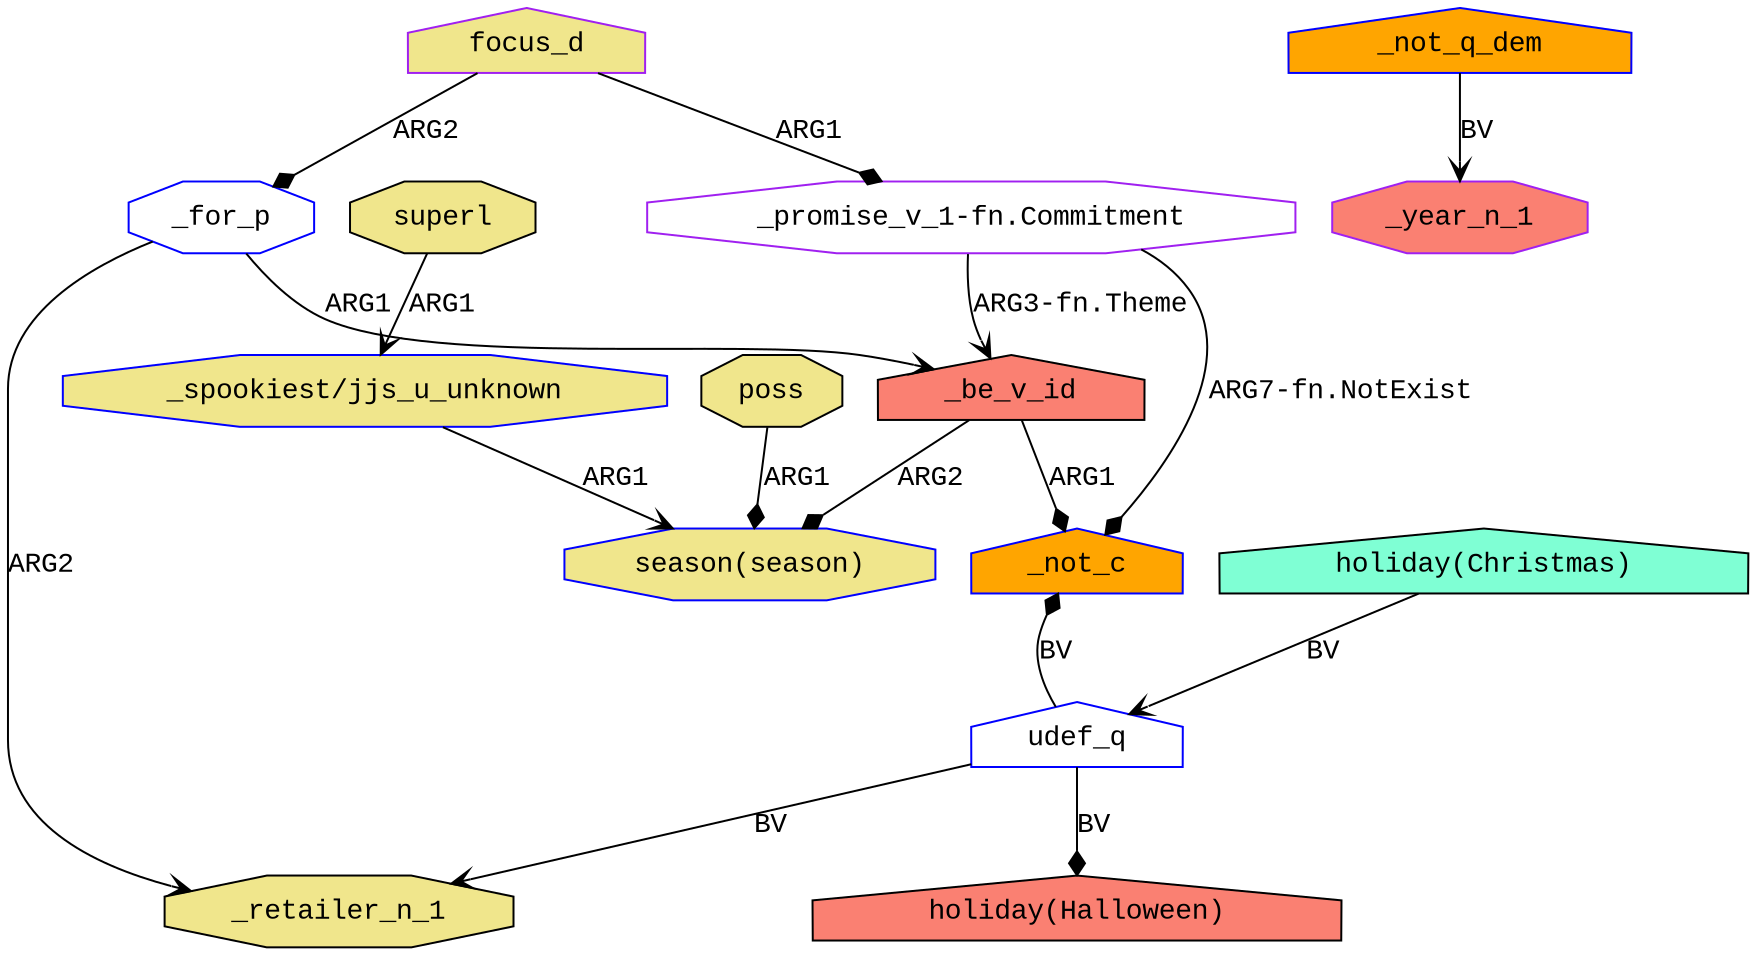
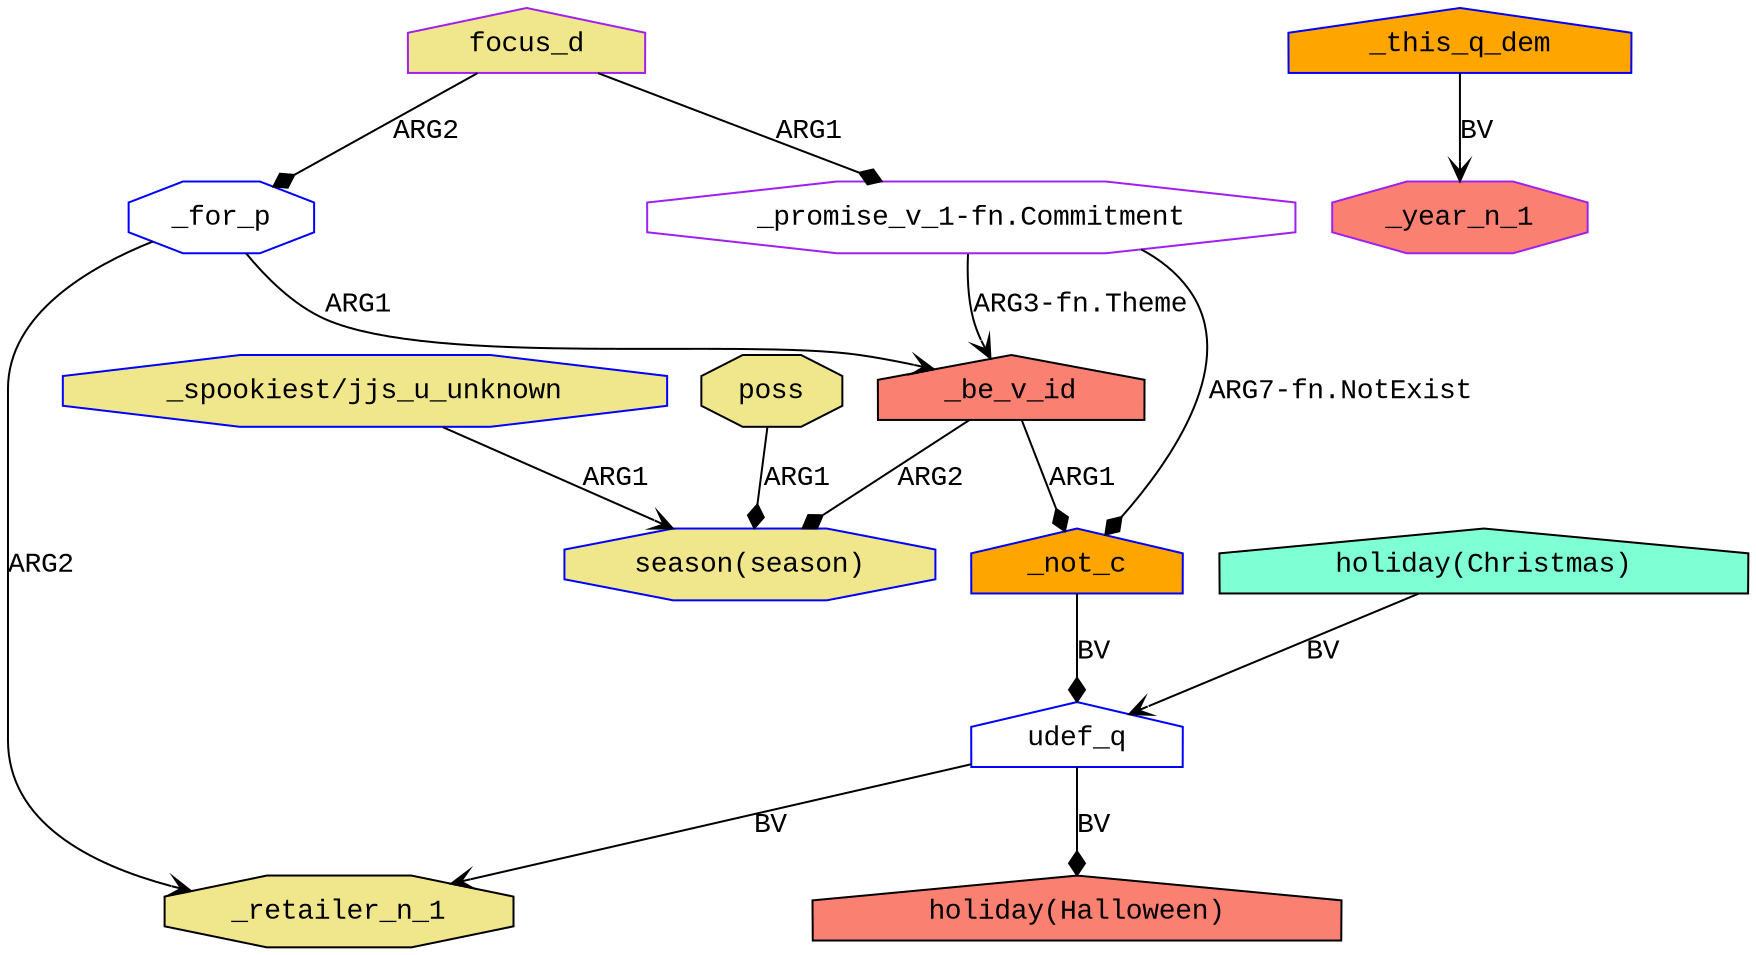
node "_not_q_dem": label "_not_q_dem" -> "_this_q_dem"
node "superl": removed
edge "udef_q" -> "_not_c": reversed
